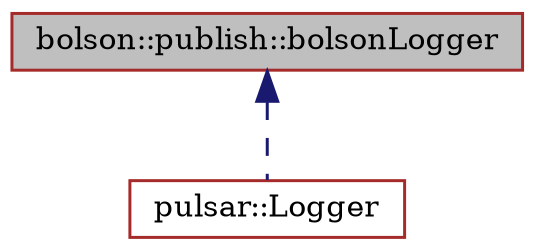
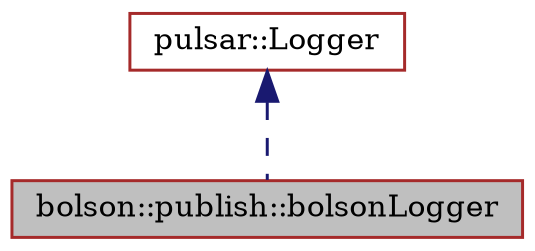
edge "pulsar::Logger" -> "bolson::publish::bolsonLogger": reversed
